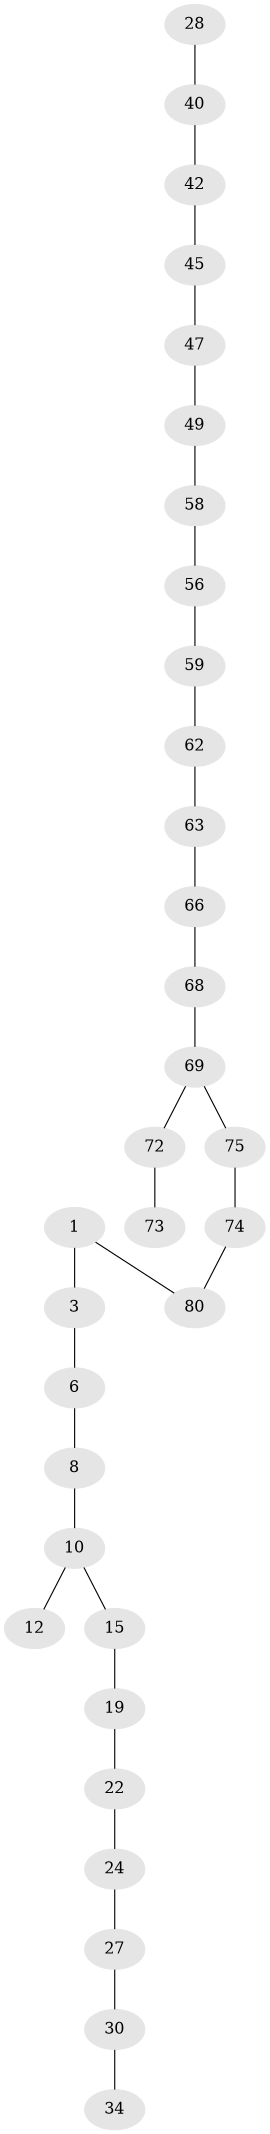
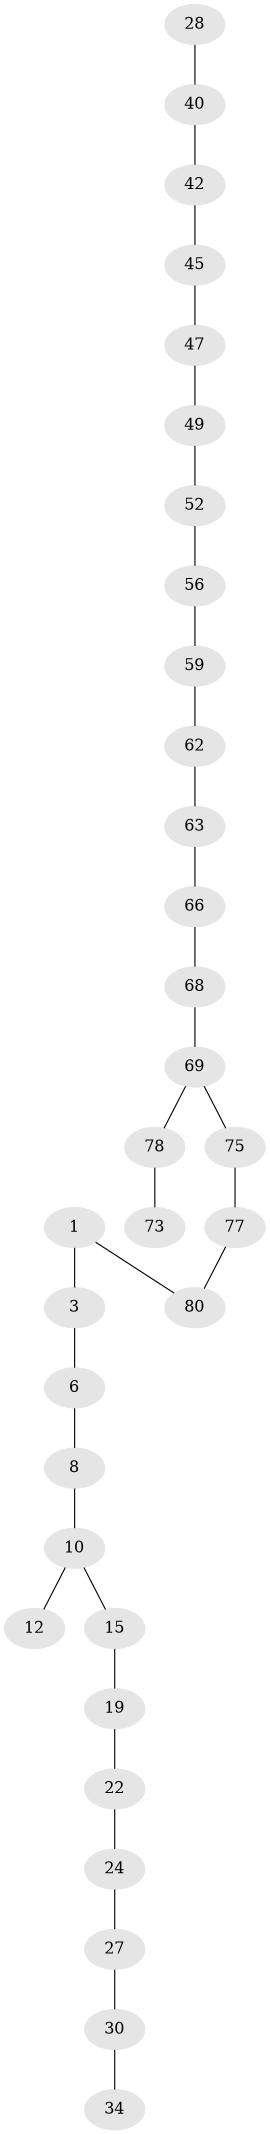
node "58": label "58" -> "52"
node "72": label "72" -> "78"
node "74": label "74" -> "77"
